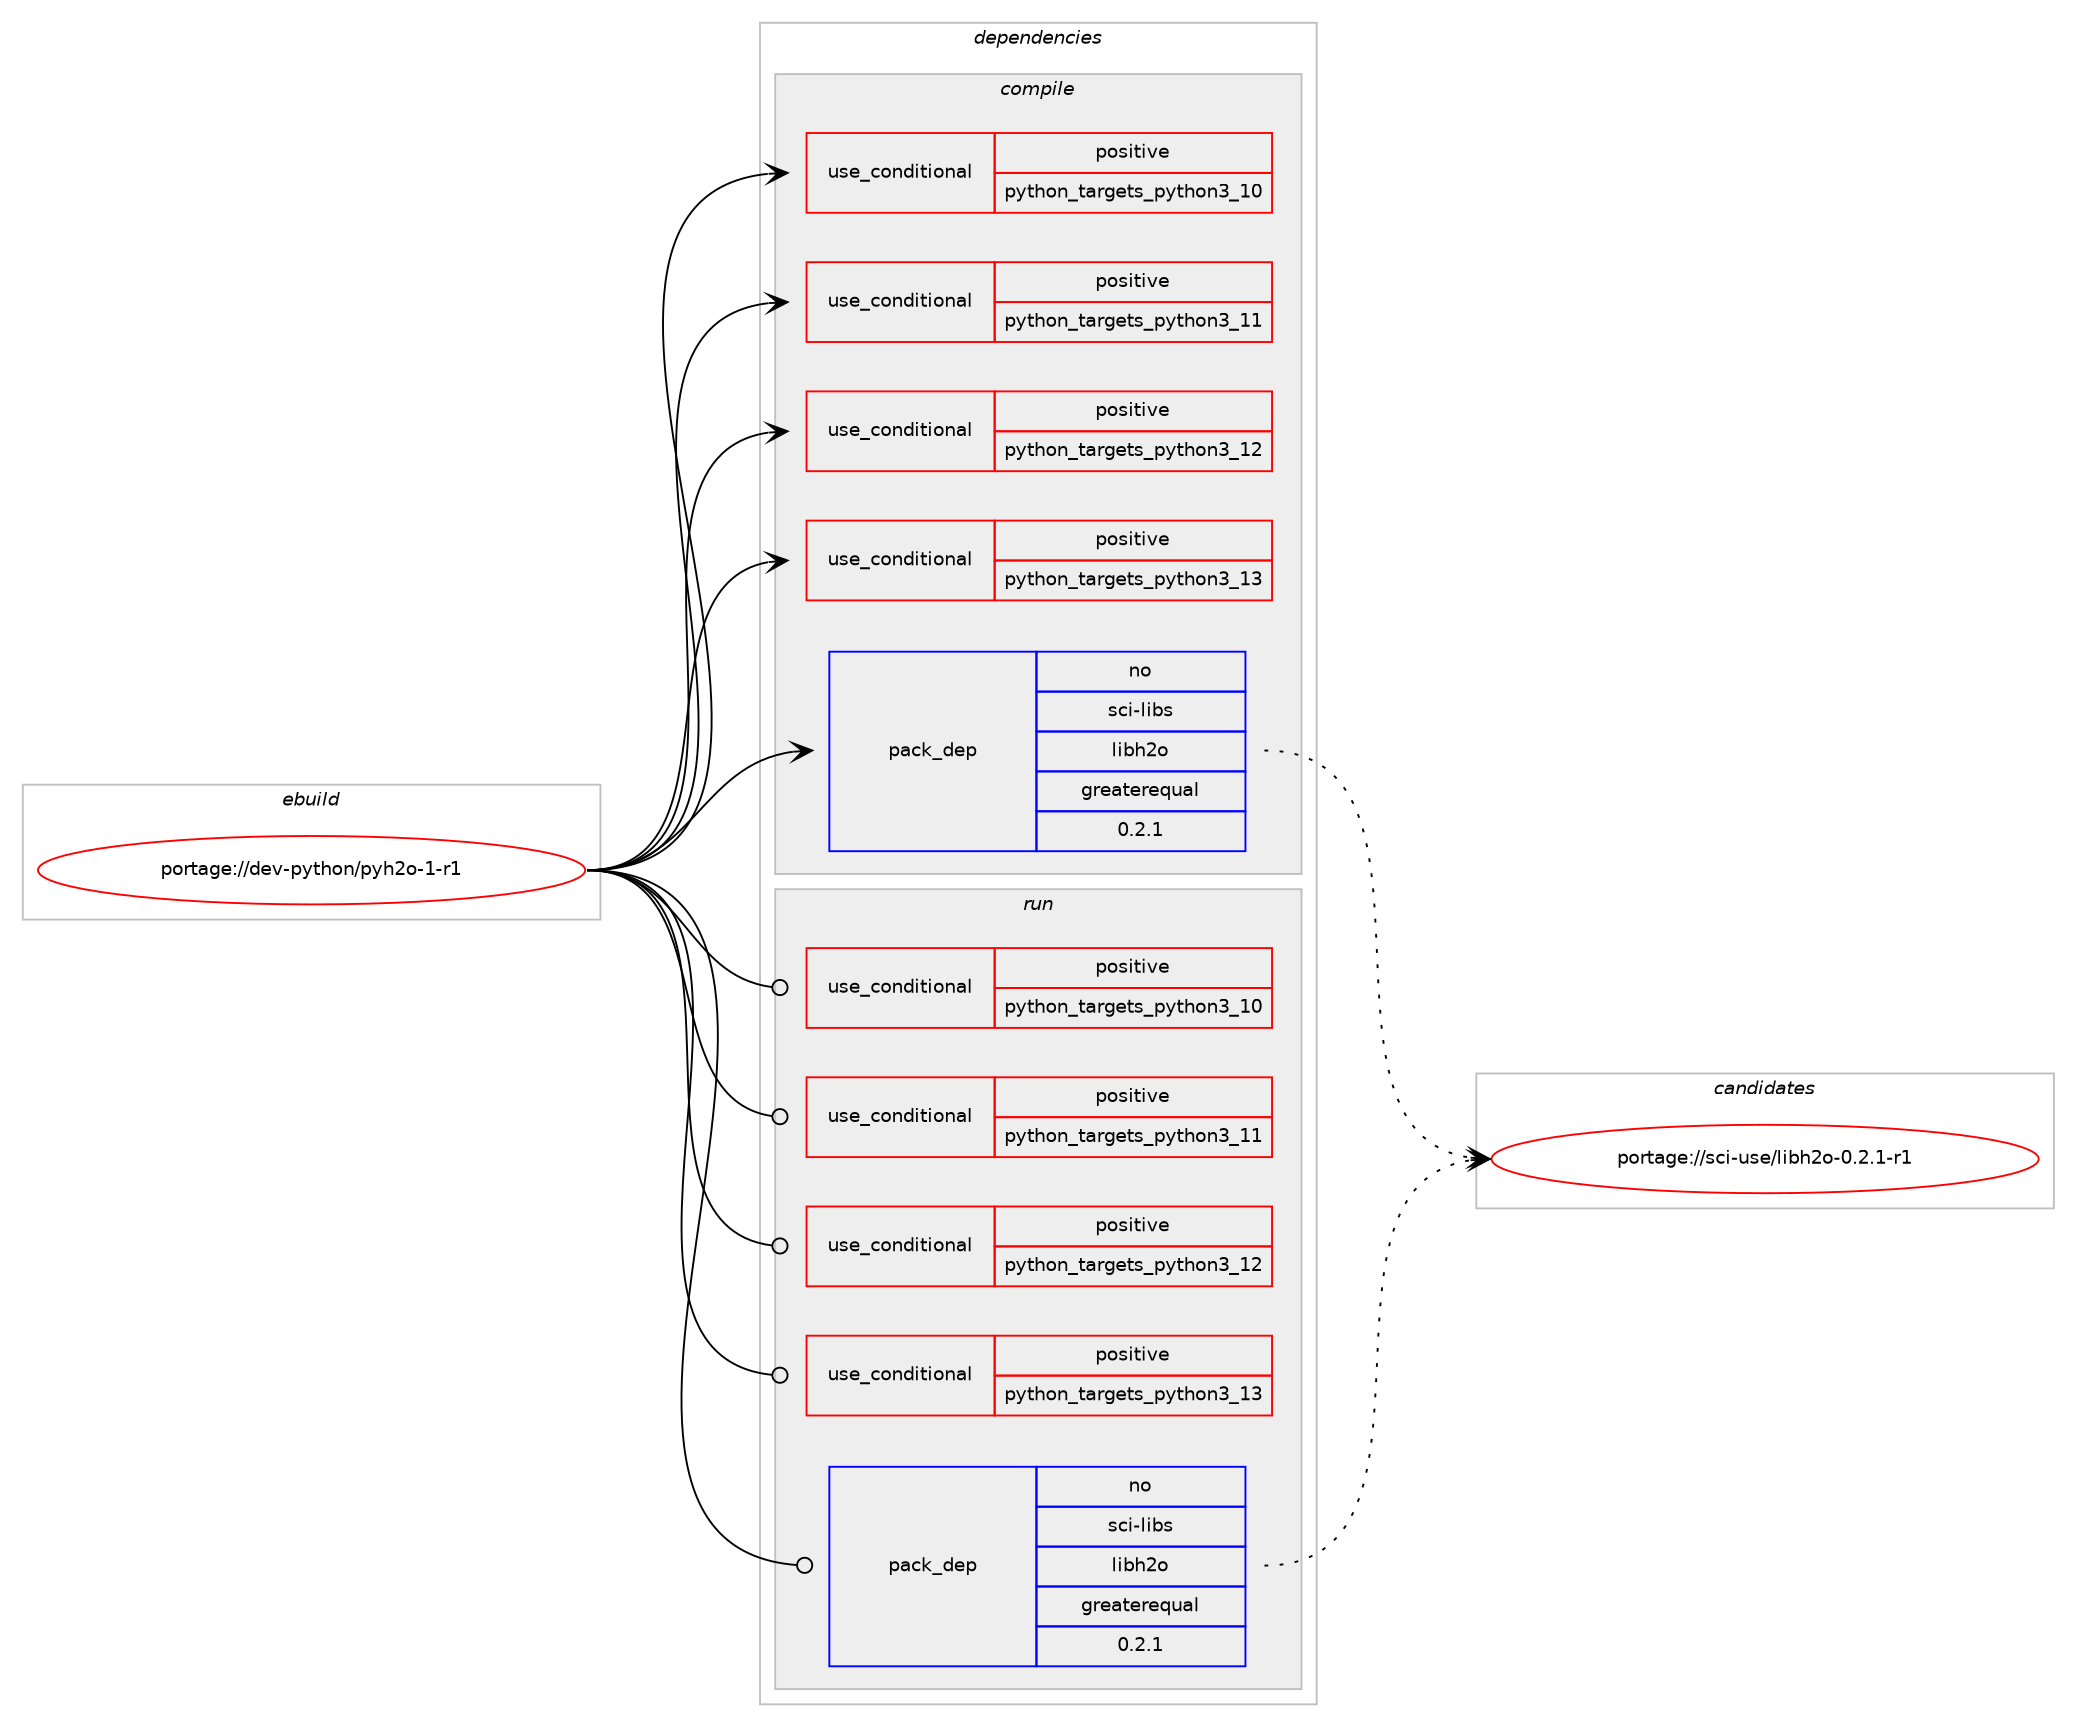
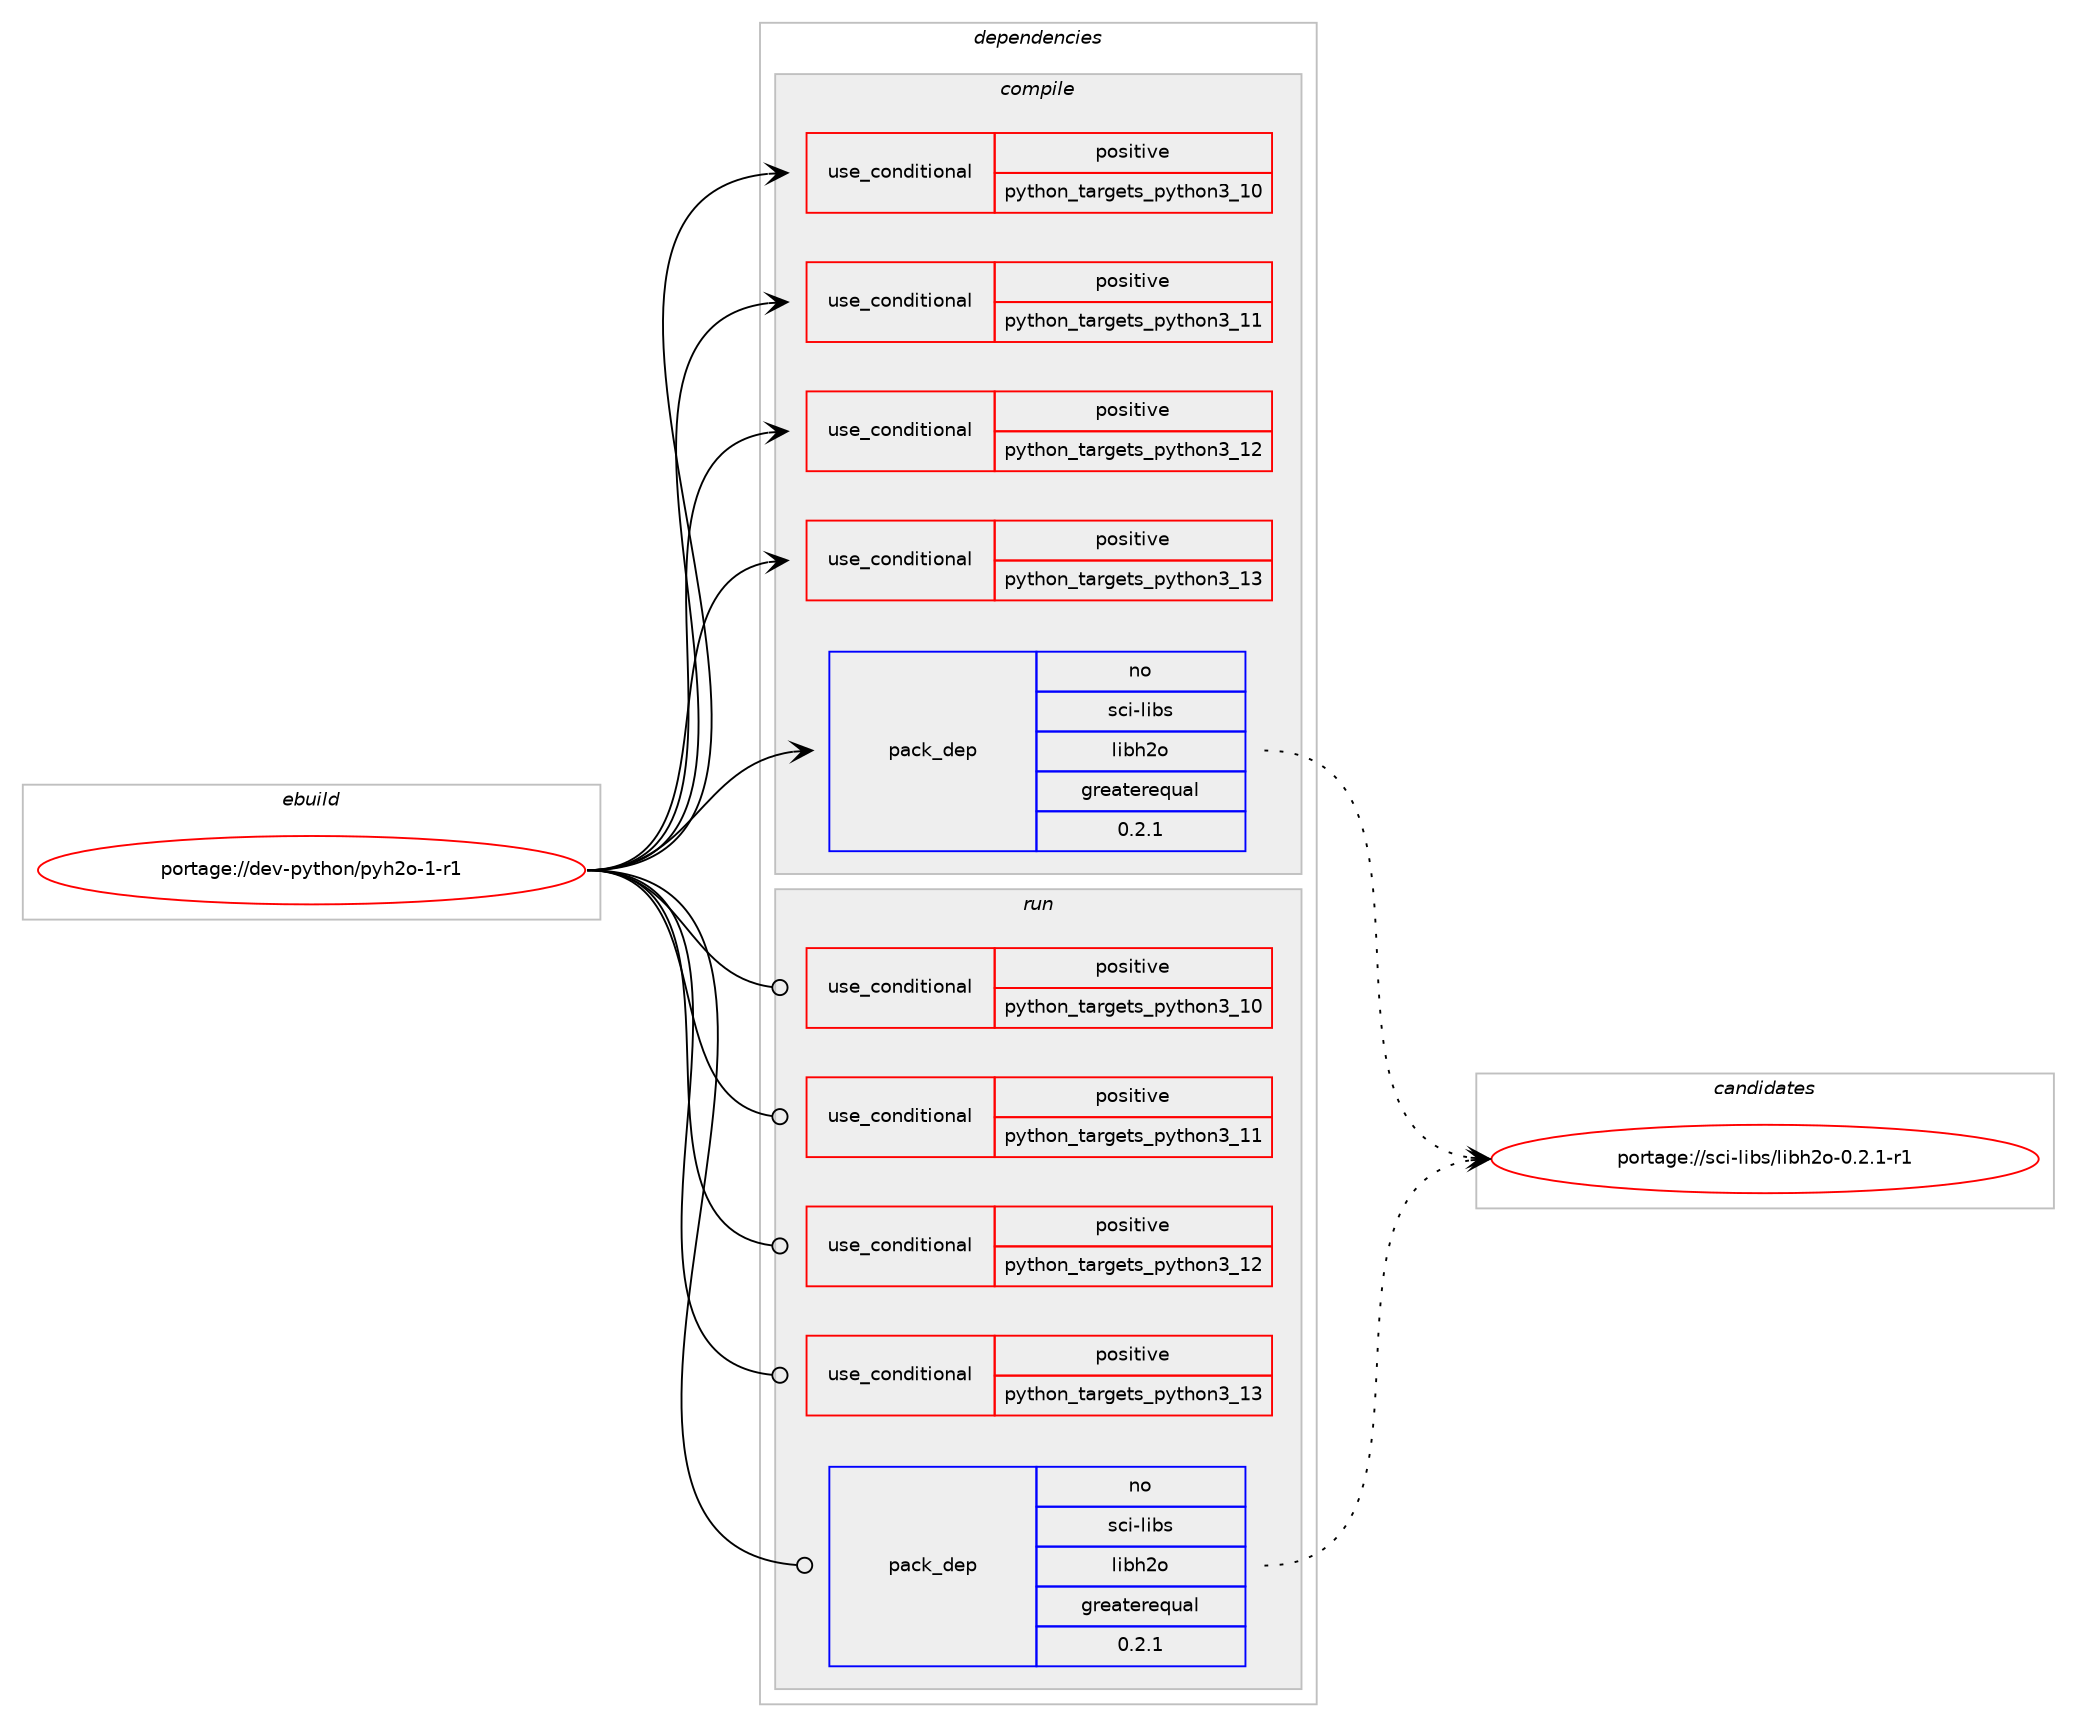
node "portage://sci-use/libh2o-0.2.1-r1": label "portage://sci-use/libh2o-0.2.1-r1" -> "portage://sci-libs/libh2o-0.2.1-r1"
